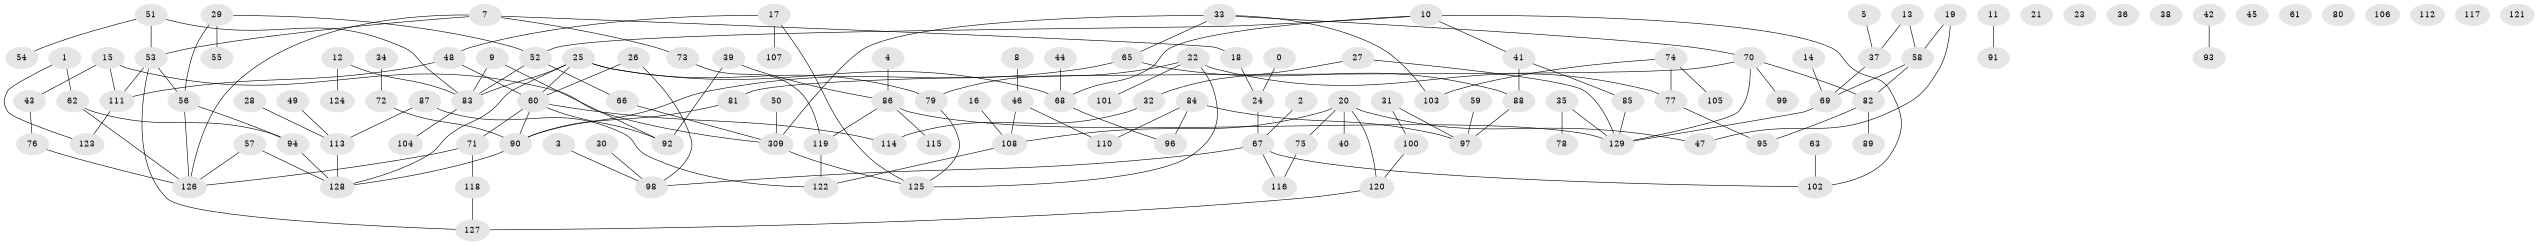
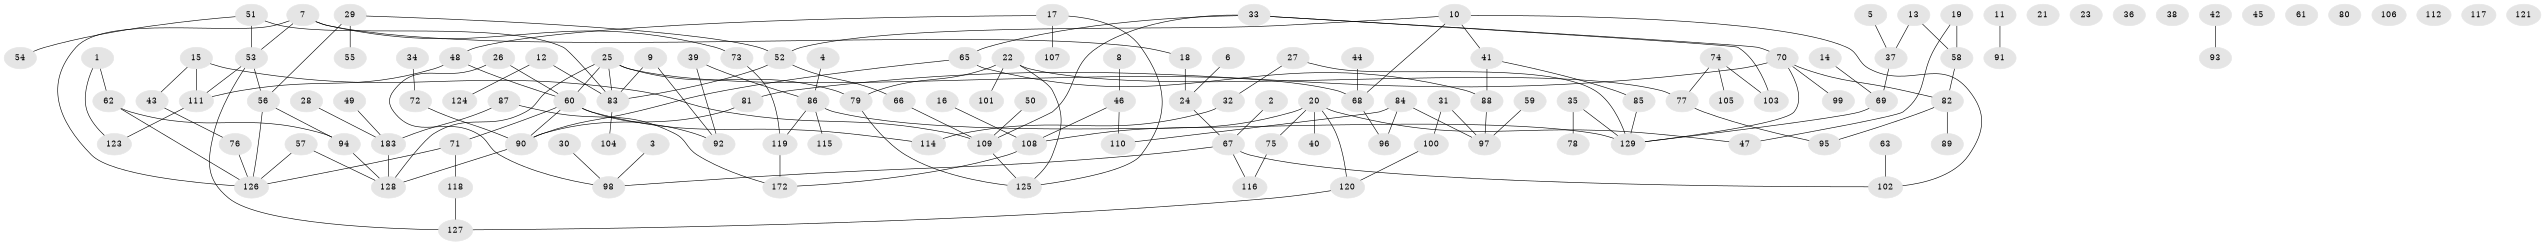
node "0": label "0" -> "6"
edge "58" -- "69": removed
node "113": label "113" -> "183"
node "309": label "309" -> "109"
node "122": label "122" -> "172"
